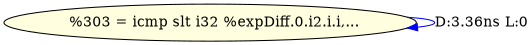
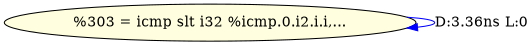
node "%303 = icmp slt i32 %expDiff.0.i2.i.i,...": label "%303 = icmp slt i32 %expDiff.0.i2.i.i,..." -> "%303 = icmp slt i32 %icmp.0.i2.i.i,..."
